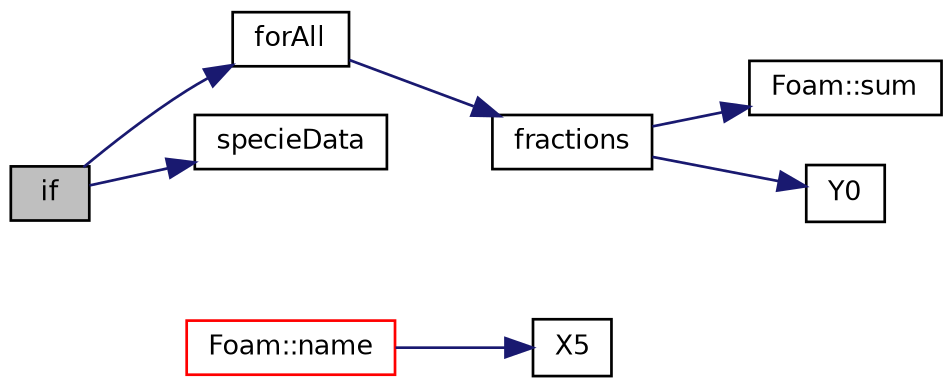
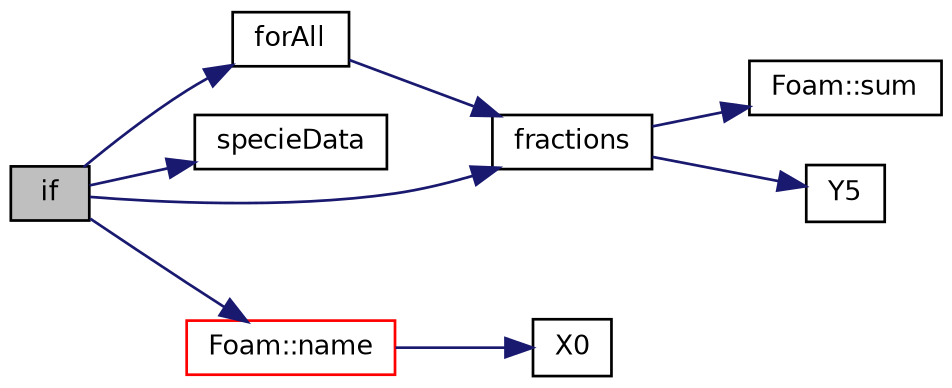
node "Y0": label "Y0" -> "Y5"
edge "if" -> "fractions": added
edge "if" -> "Foam::name": added
node "X5": label "X5" -> "X0"
